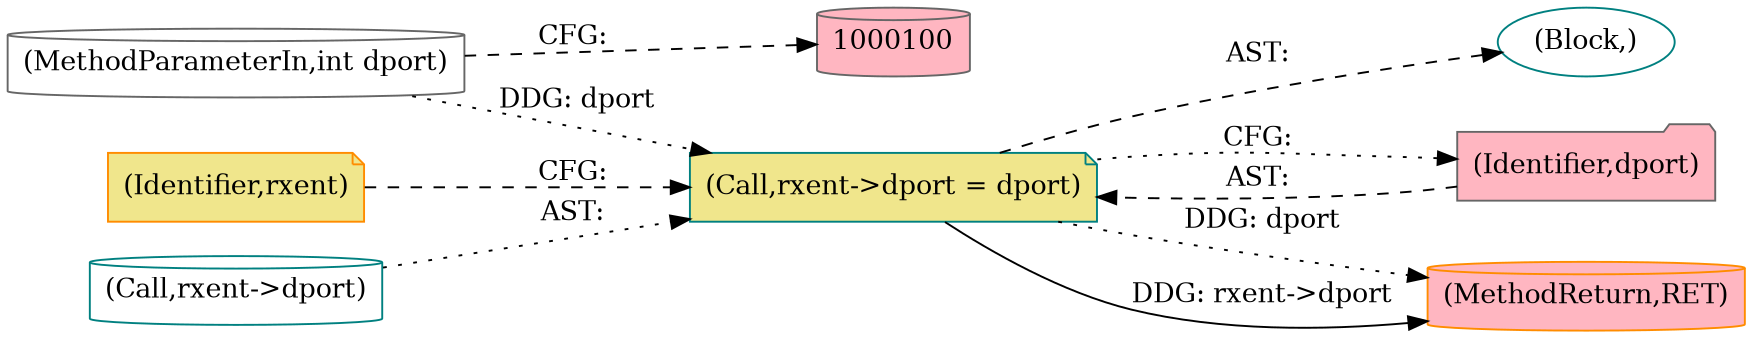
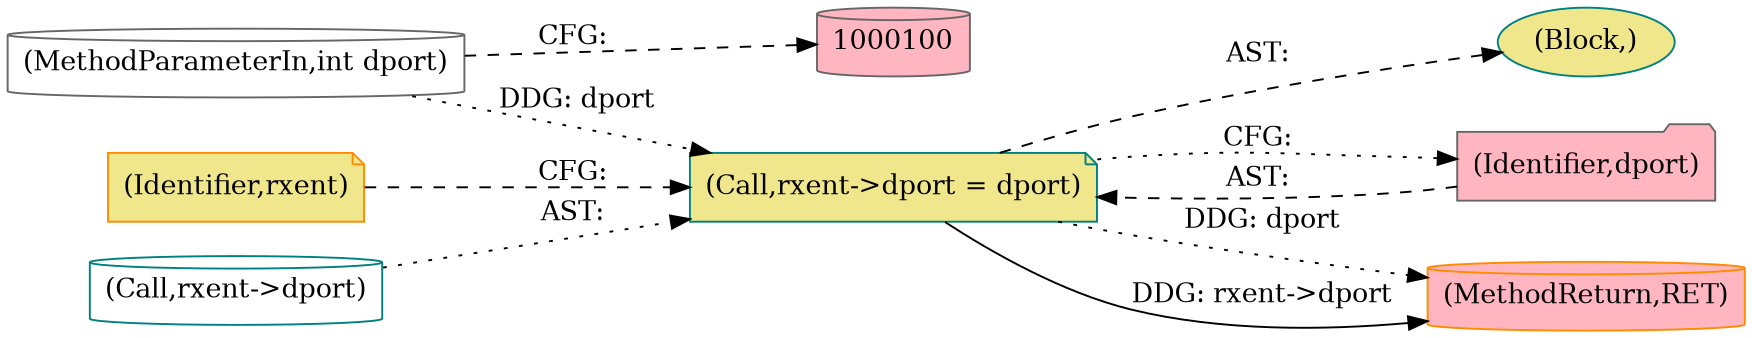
node "(Block,)": fillcolor white -> khaki
